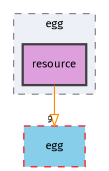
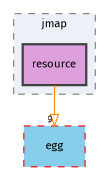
cluster "egg": label "egg" -> "jmap"
